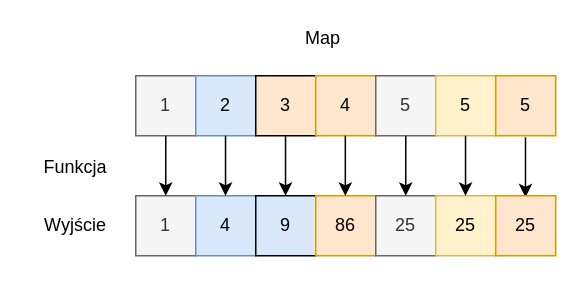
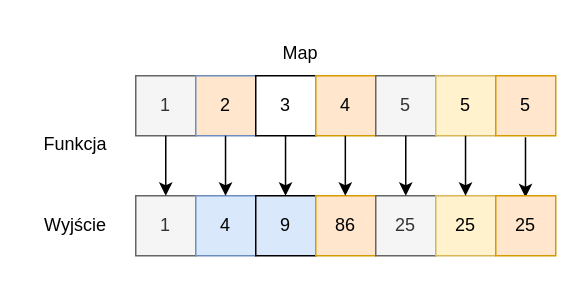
node "Map": moved (323, 38) -> (301, 53)
node "2": fillcolor #dae8fc -> #ffe6cc
node "3": fillcolor #ffe6cc -> #ffffff
node "Funkcja": moved (76, 167) -> (76, 145)
